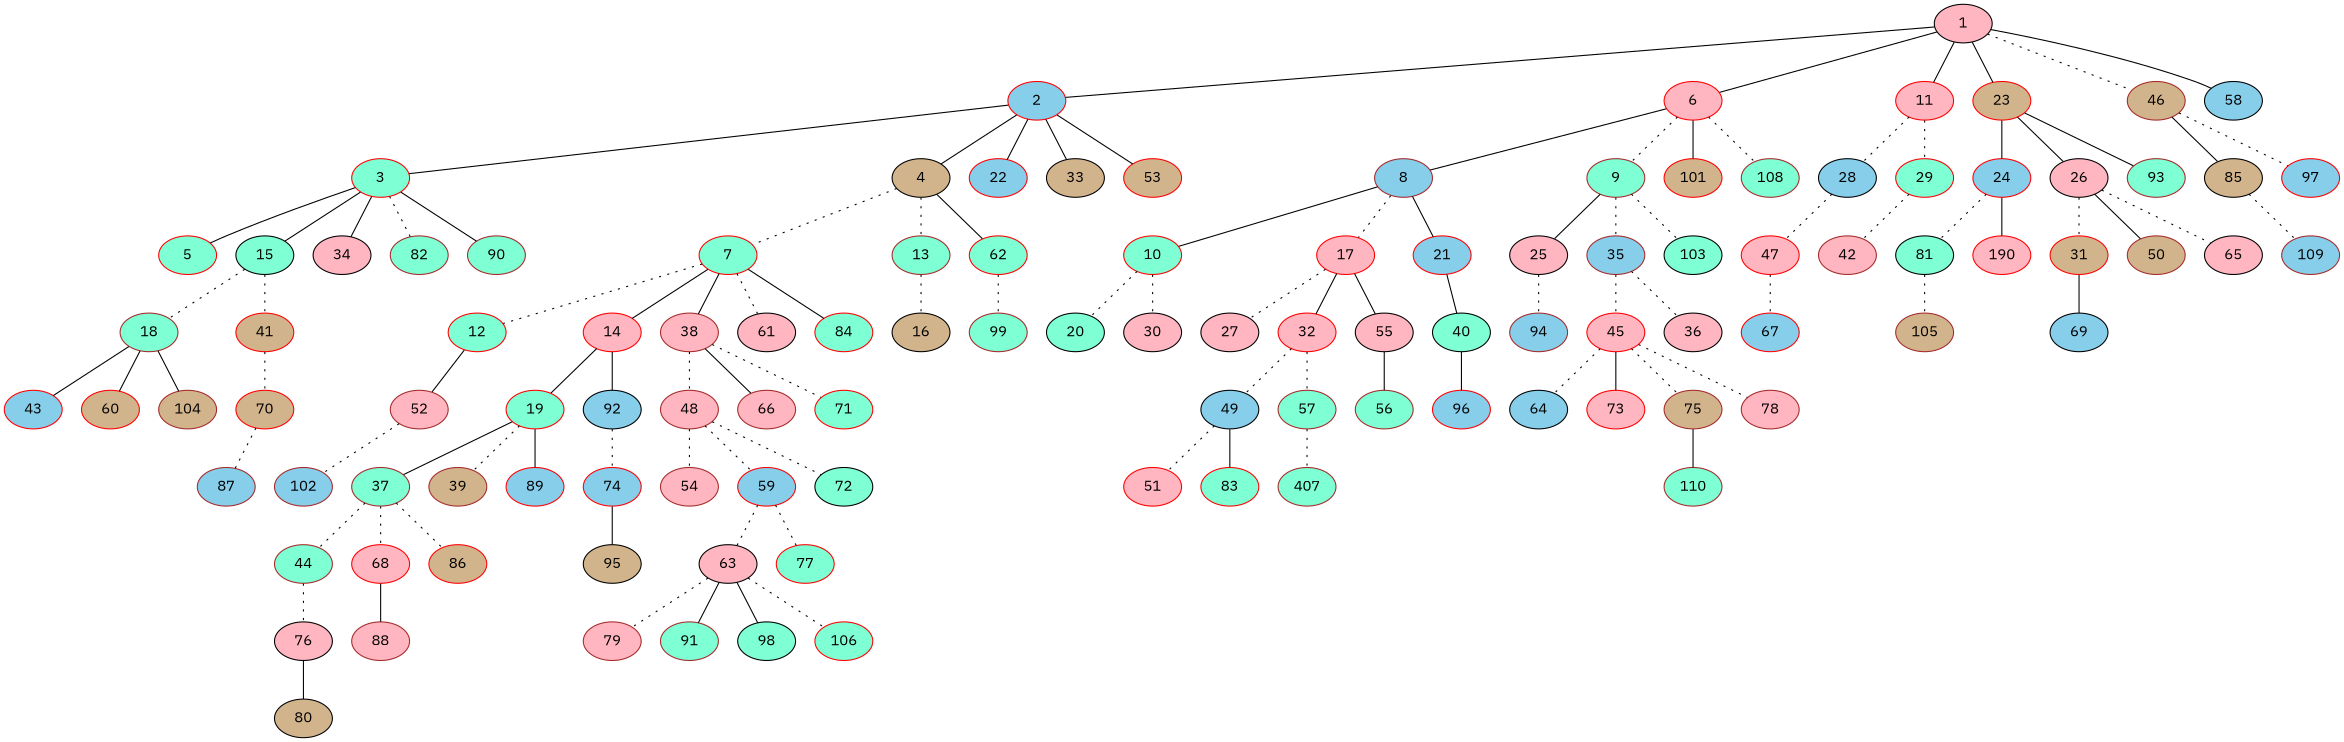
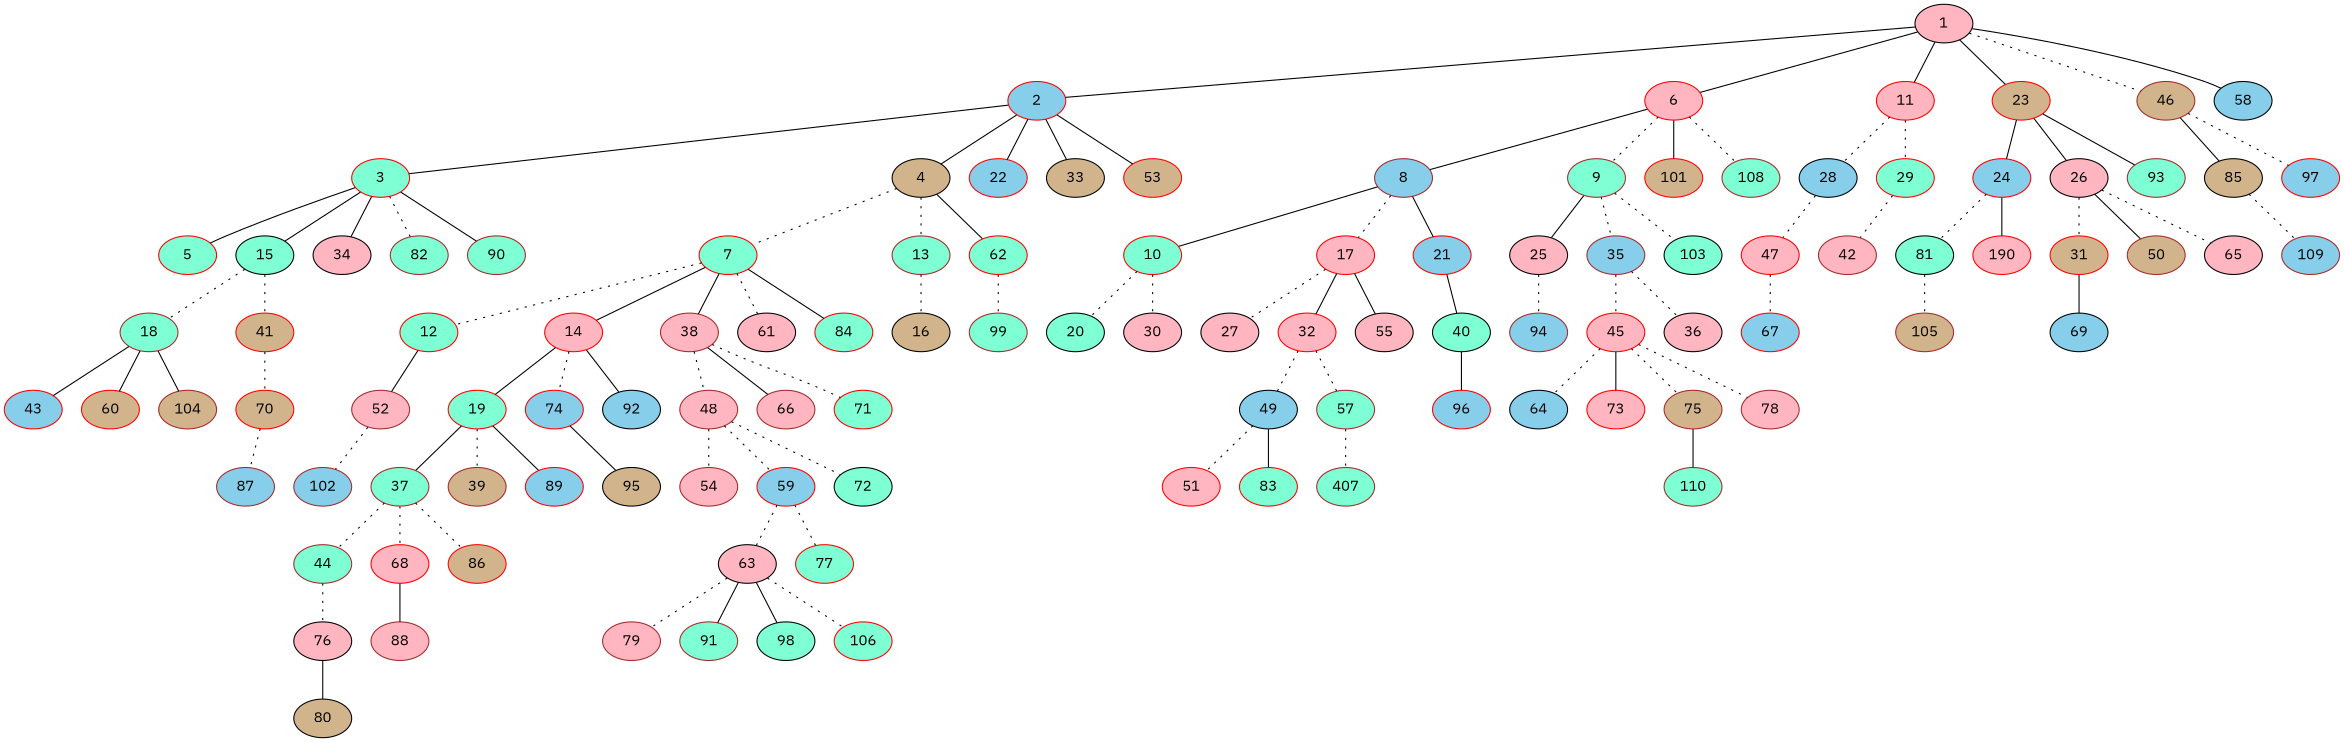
node "56": removed
edge "92" -- "74": now "14" -- "74"
